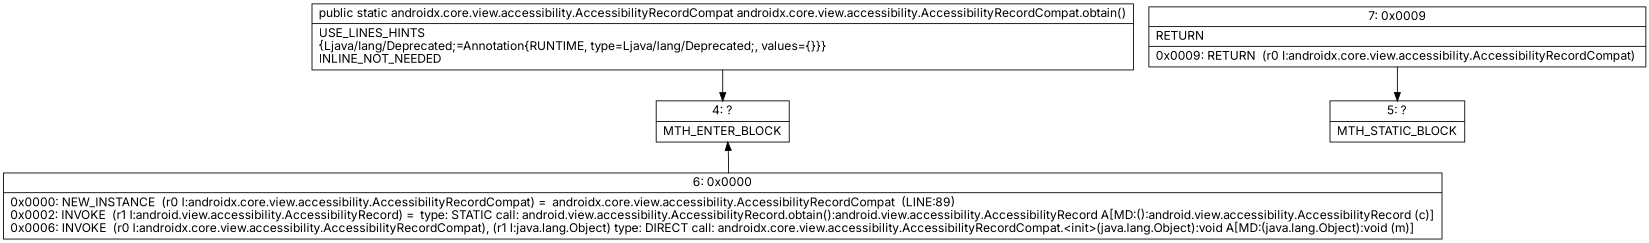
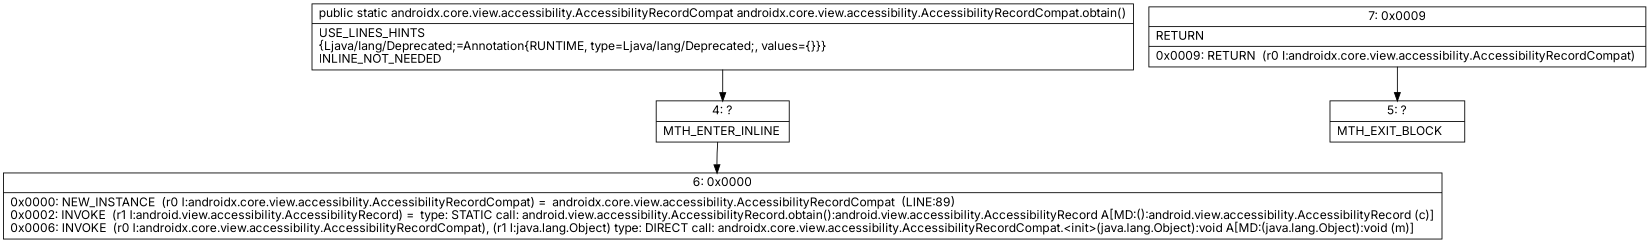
node "4: ?": text "MTH_ENTER_BLOCK" -> "MTH_ENTER_INLINE"
node "5: ?": text "MTH_STATIC_BLOCK" -> "MTH_EXIT_BLOCK"
edge "6: 0x0000" -> "4: ?": reversed
